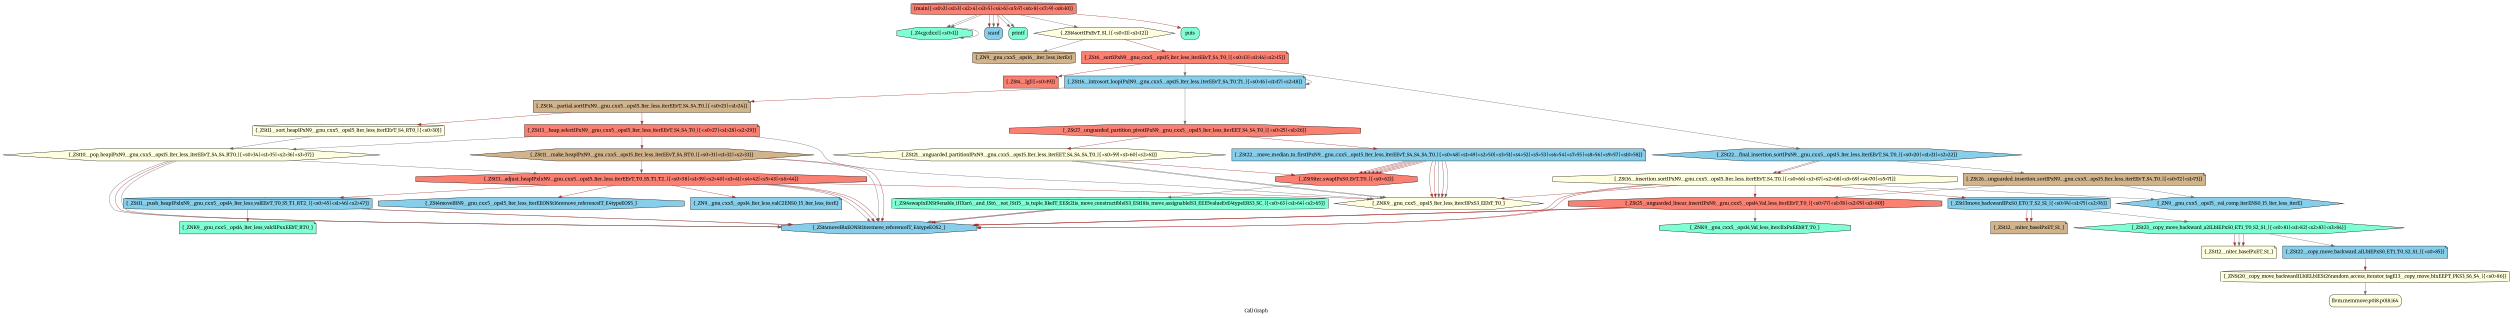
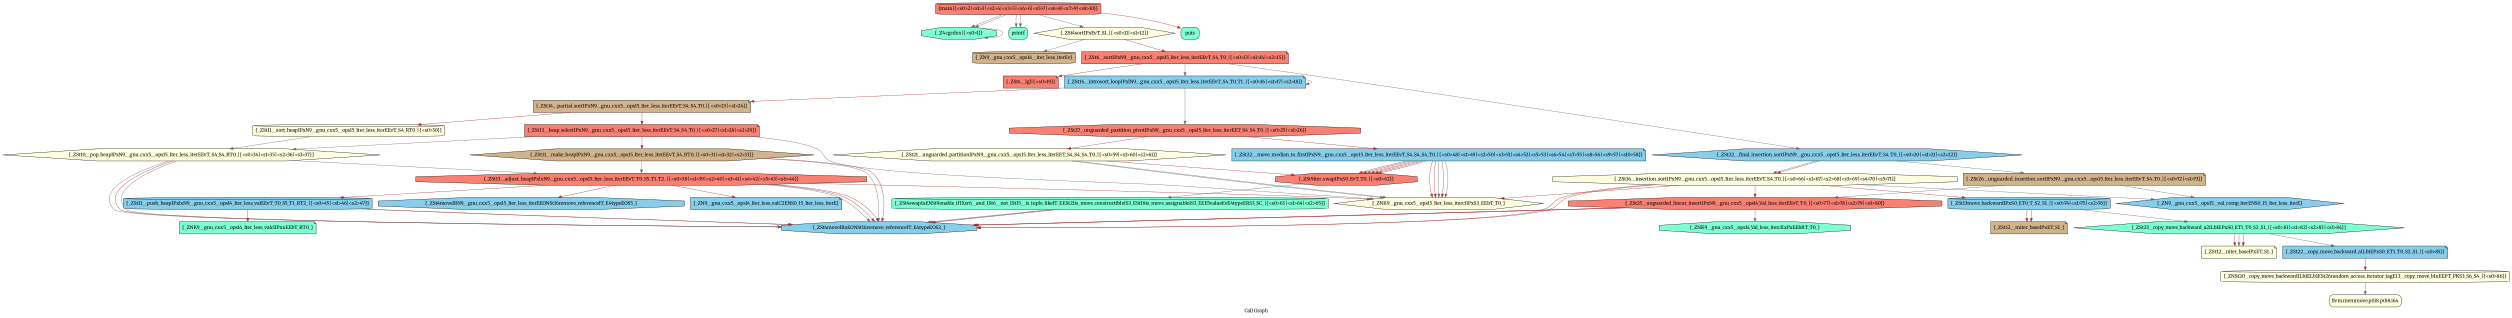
node "scanf": removed
